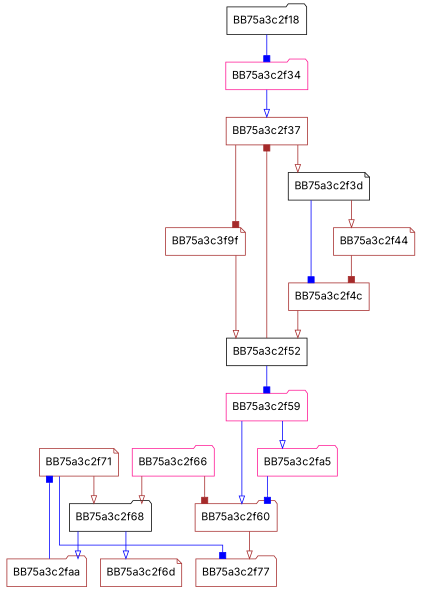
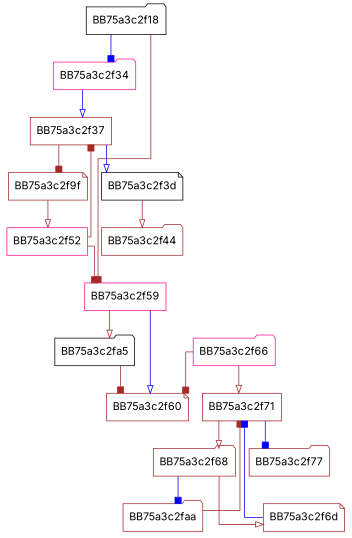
edge "BB75a3c2f37" -> "BB75a3c2f3d": color brown -> blue
edge "BB75a3c2f18" -> "BB75a3c2f59": added
node "BB75a3c3f9f": label "BB75a3c3f9f" -> "BB75a3c2f9f"
node "BB75a3c2f44": shape note -> folder
node "BB75a3c2f4c": removed
node "BB75a3c2f52": color black -> deeppink
edge "BB75a3c2f52" -> "BB75a3c2f59": color blue -> brown
node "BB75a3c2f59": shape folder -> box
edge "BB75a3c2f59" -> "BB75a3c2fa5": color blue -> brown
node "BB75a3c2f71": shape note -> box
node "BB75a3c2fa5": color deeppink -> black
edge "BB75a3c2f6d" -> "BB75a3c2f71": added
edge "BB75a3c2f66" -> "BB75a3c2f68": now "BB75a3c2f66" -> "BB75a3c2f71"
edge "BB75a3c2fa5" -> "BB75a3c2f60": color blue -> brown
node "BB75a3c2f68": color black -> brown
node "BB75a3c2f60": shape folder -> note
edge "BB75a3c2faa" -> "BB75a3c2f71": color blue -> brown
edge "BB75a3c2f68" -> "BB75a3c2faa": arrowhead onormal -> box
edge "BB75a3c2f68" -> "BB75a3c2f6d": color blue -> brown
edge "BB75a3c2f60" -> "BB75a3c2f77": removed
